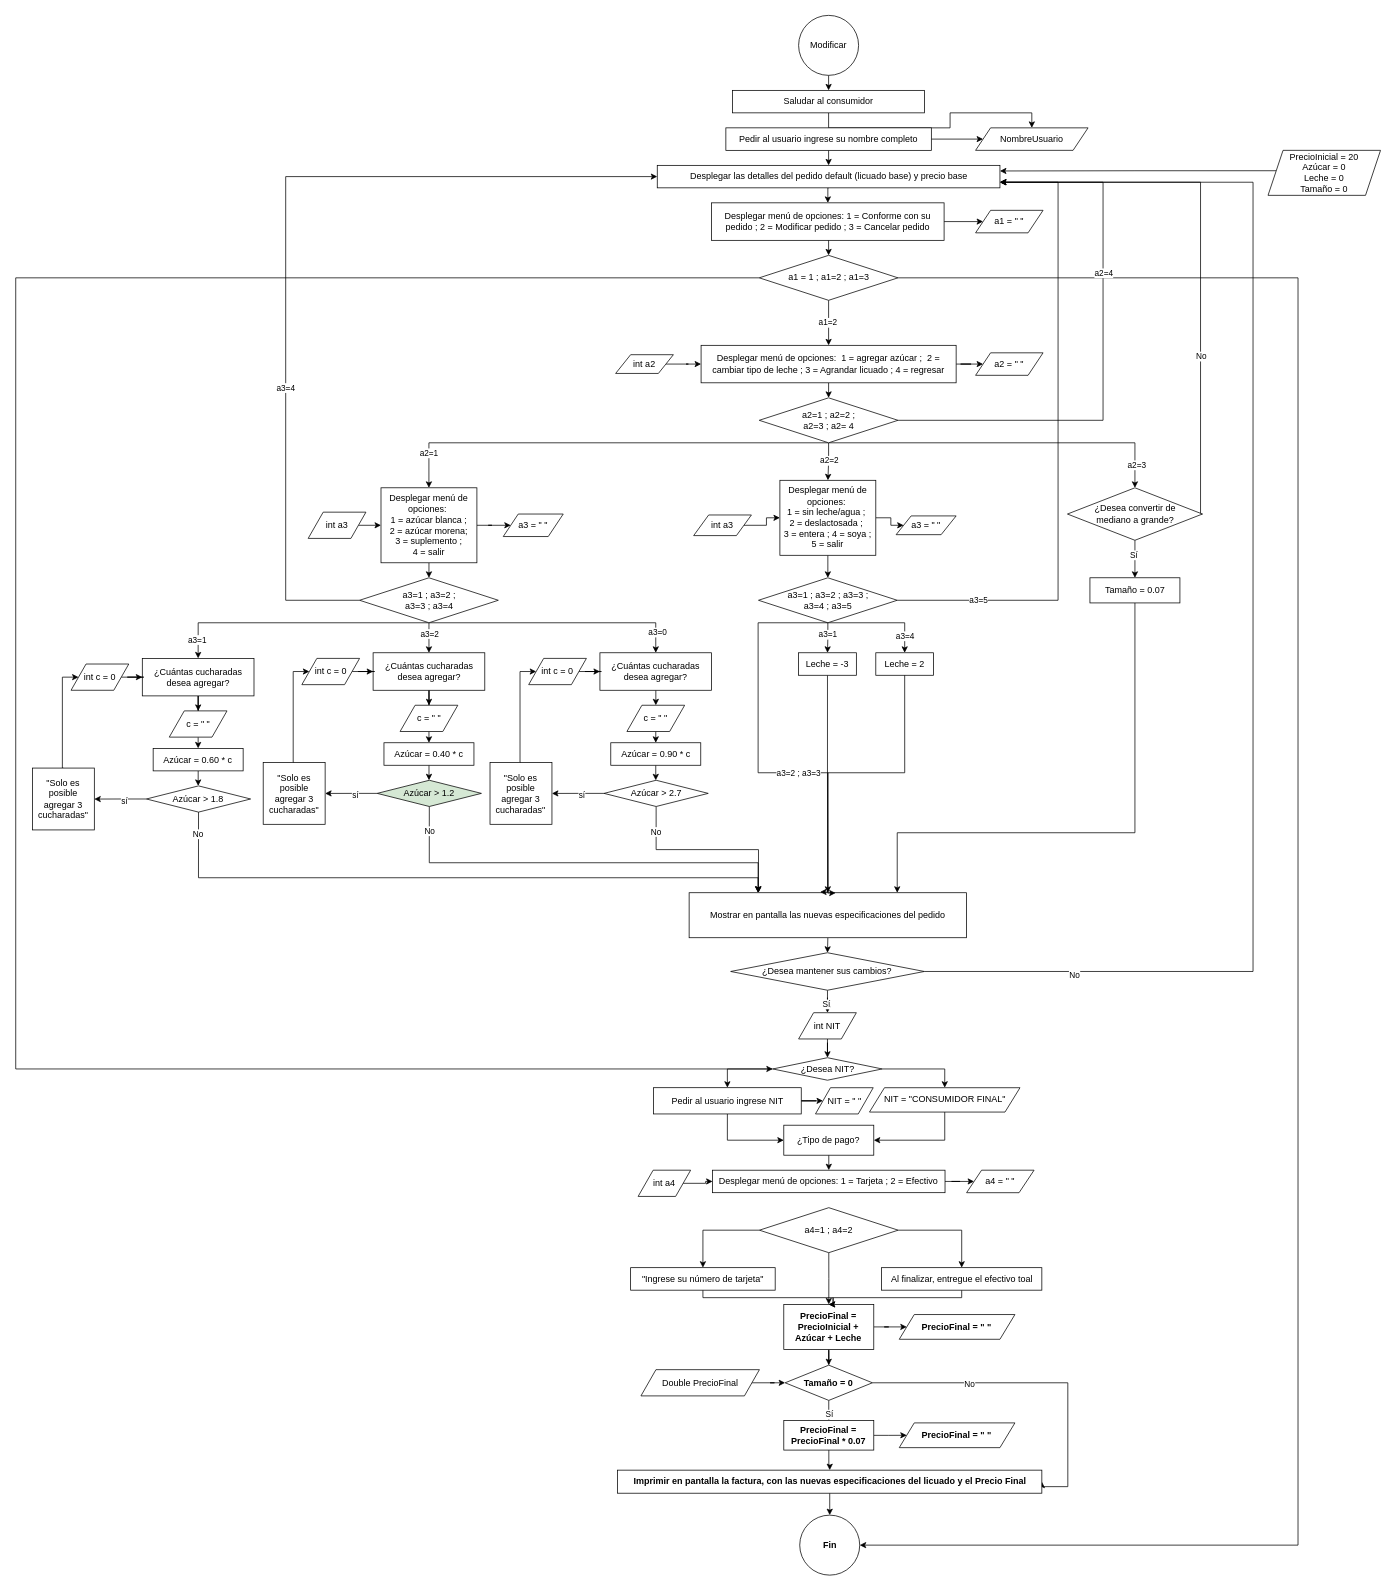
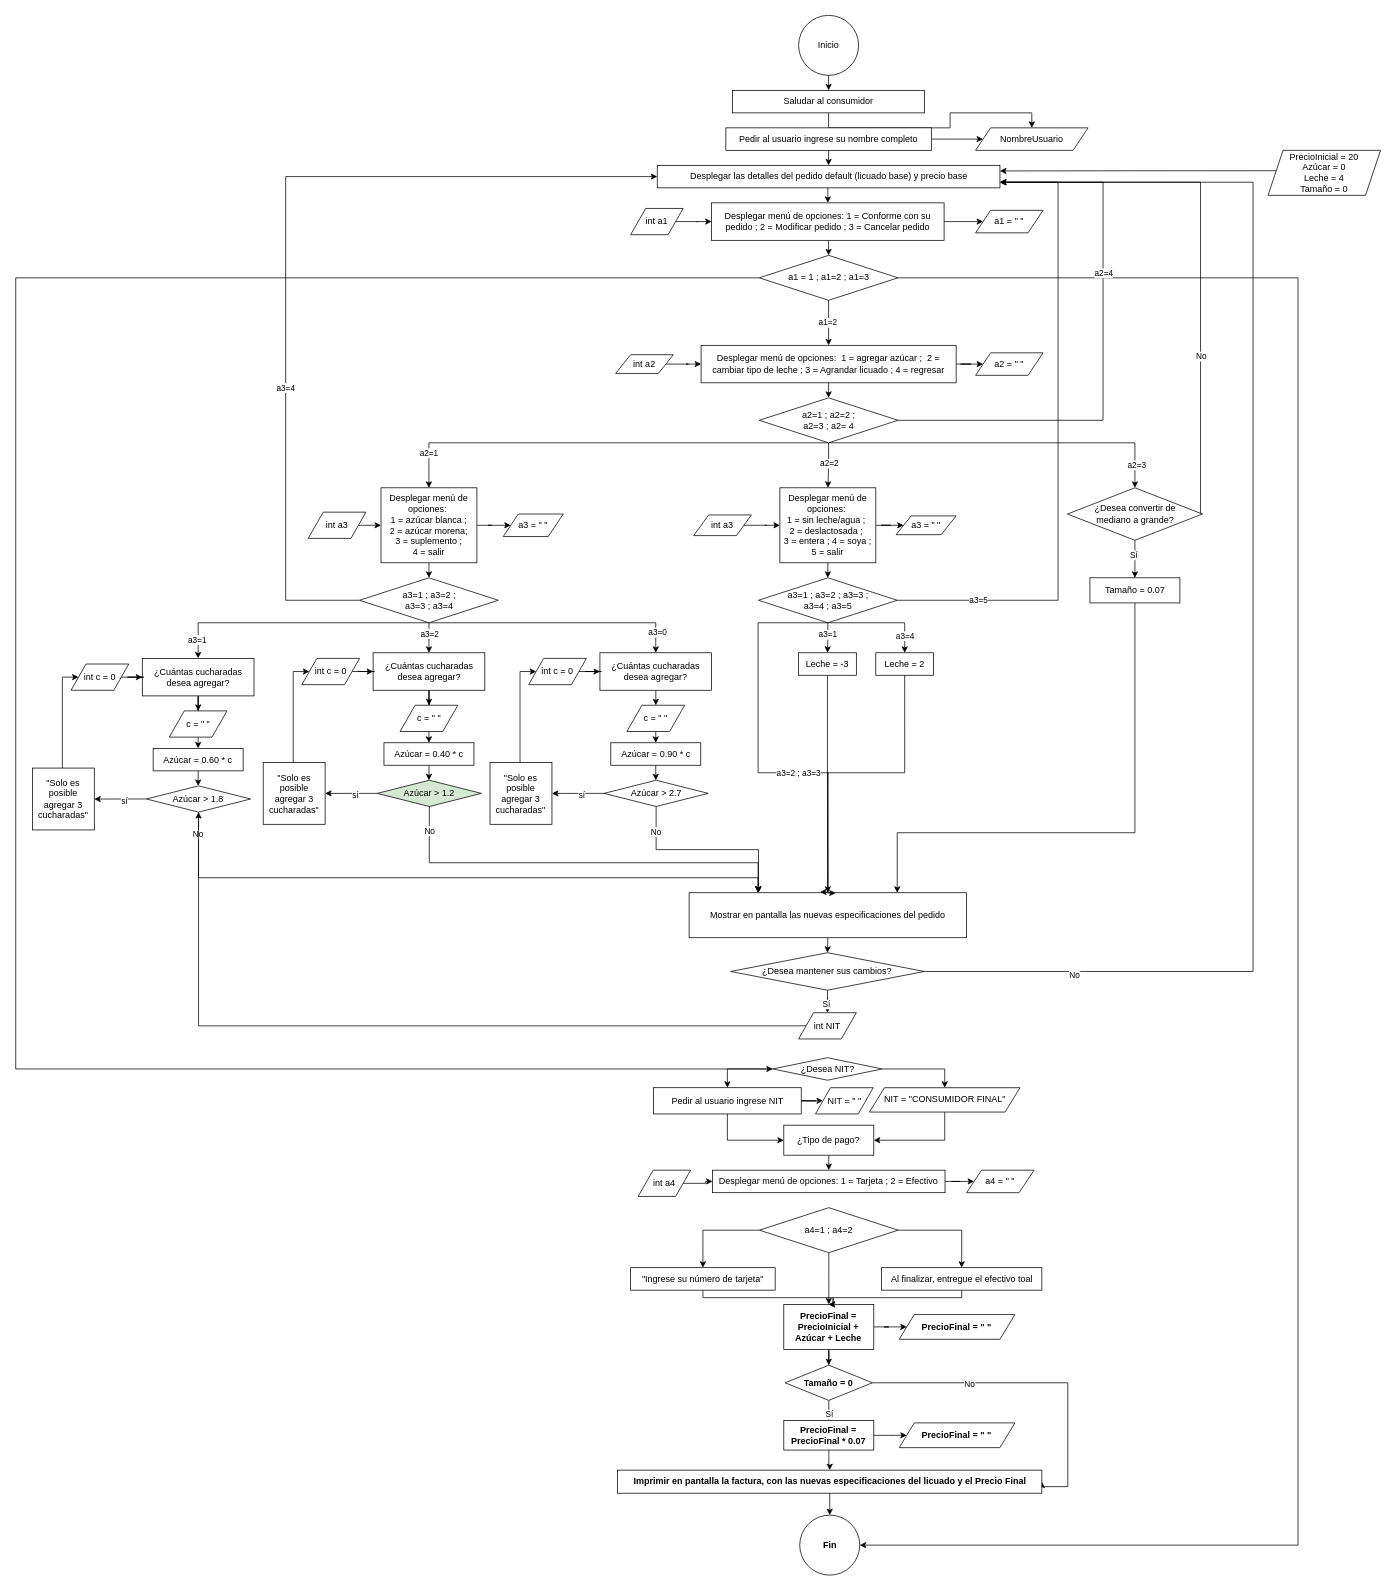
node "Modificar": label "Modificar" -> "Inicio"
node "PrecioInicial = 20 Azúcar = 0 Leche = 0 Tamaño = 0": label "PrecioInicial = 20 Azúcar = 0 Leche = 0 Tamaño = 0" -> "PrecioInicial = 20 Azúcar = 0 Leche = 4 Tamaño = 0"
node "int a1": added
edge "int a1" -> "Desplegar menú de opciones: 1 = Conforme con su pedido ; 2 = Modificar pedido ; 3 = Cancelar pedido": added
node "Desplegar menú de opciones: 1 = sin leche/agua ; 2 = deslactosada ; 3 = entera ; 4 = soya ; 5 = salir": moved (828, 518) -> (828, 525)
edge "int NIT" -> "¿Desea NIT?": now "int NIT" -> "Azúcar > 1.8"
node "Double PrecioFinal": removed
edge "Double PrecioFinal" -> "Tamaño = 0": removed
